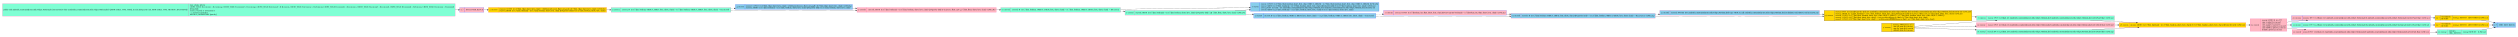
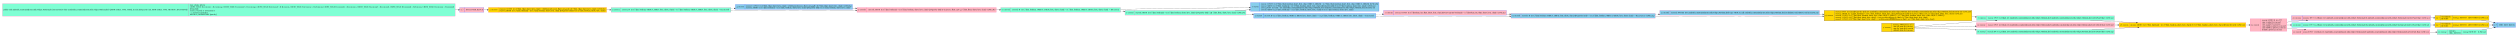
node "25: ?": color deeppink -> blue
